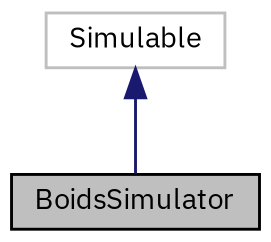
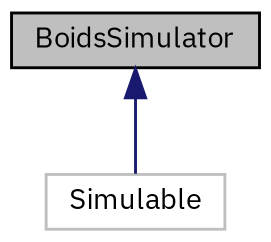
edge "BoidsSimulator" -> "Simulable": reversed
